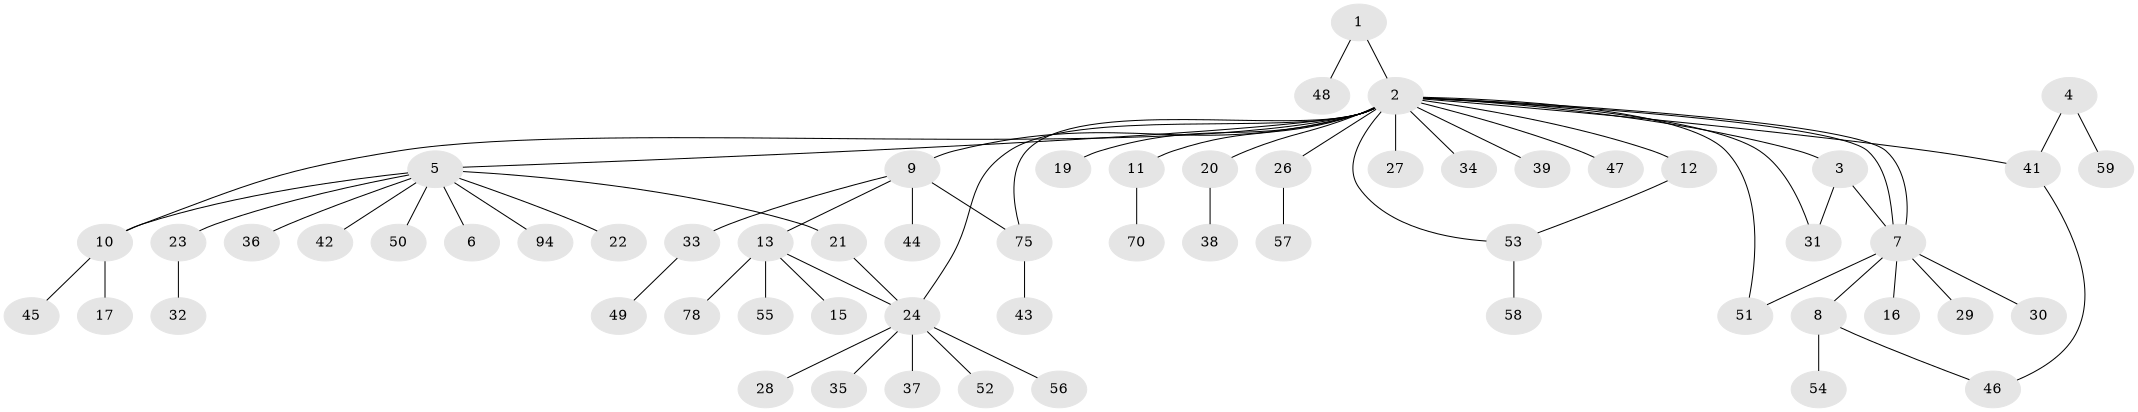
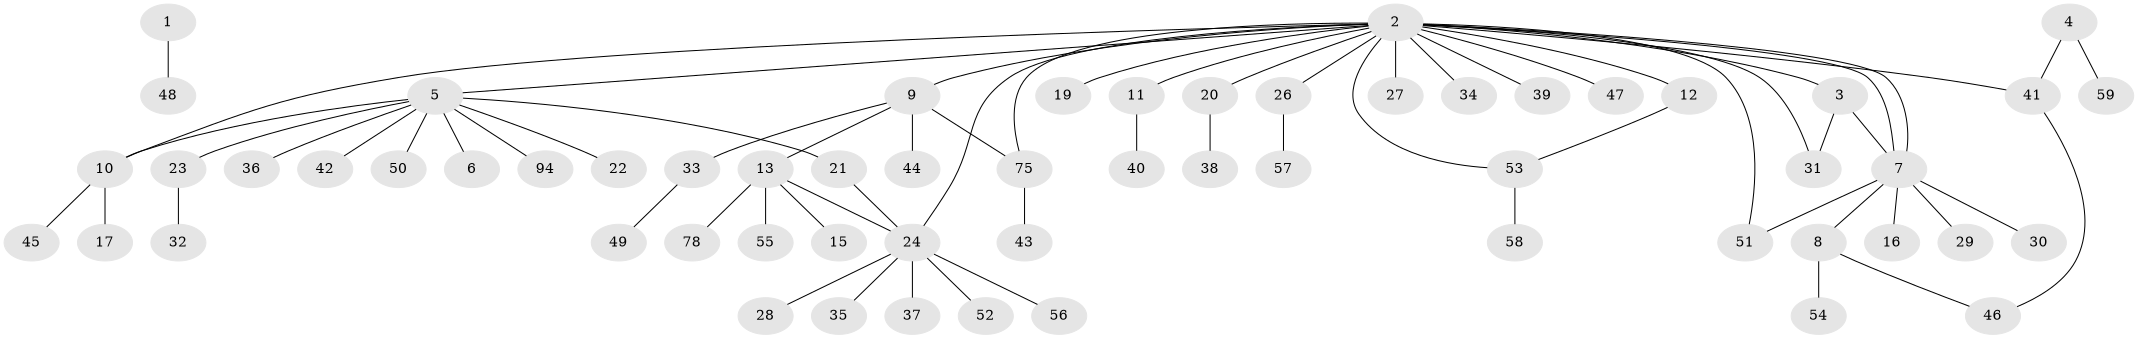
edge "1" -- "2": removed
node "70": label "70" -> "40"
